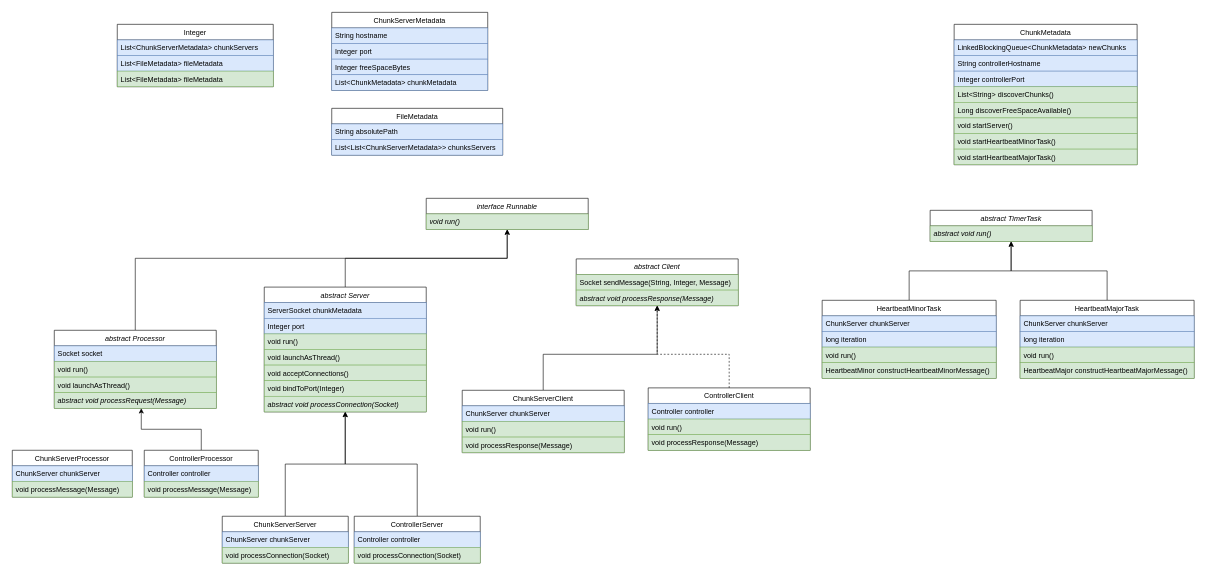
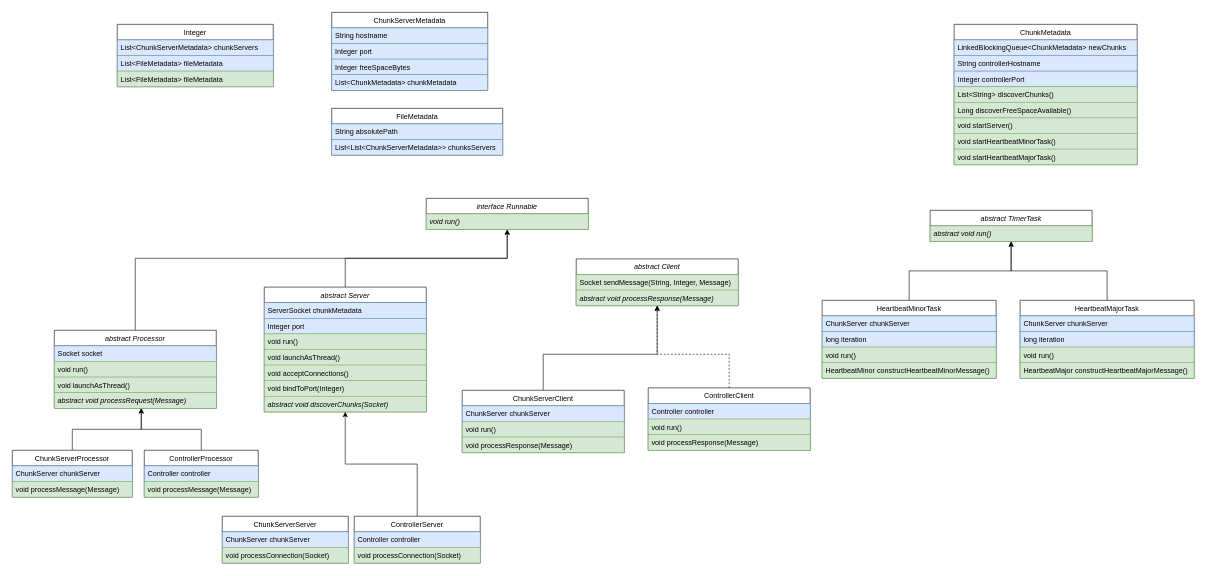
node "abstract void processConnection(Socket)": label "abstract void processConnection(Socket)" -> "abstract void discoverChunks(Socket)"
edge "ChunkServerProcessor" -> "abstract void processRequest(Message)": added
edge "ChunkServerServer" -> "abstract Server": removed
